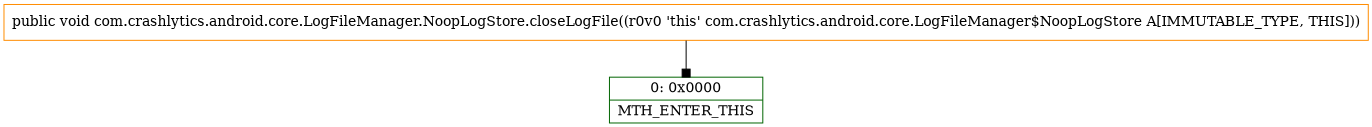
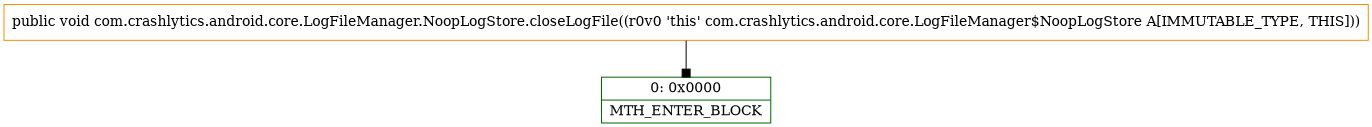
node "0: 0x0000": text "MTH_ENTER_THIS" -> "MTH_ENTER_BLOCK"
